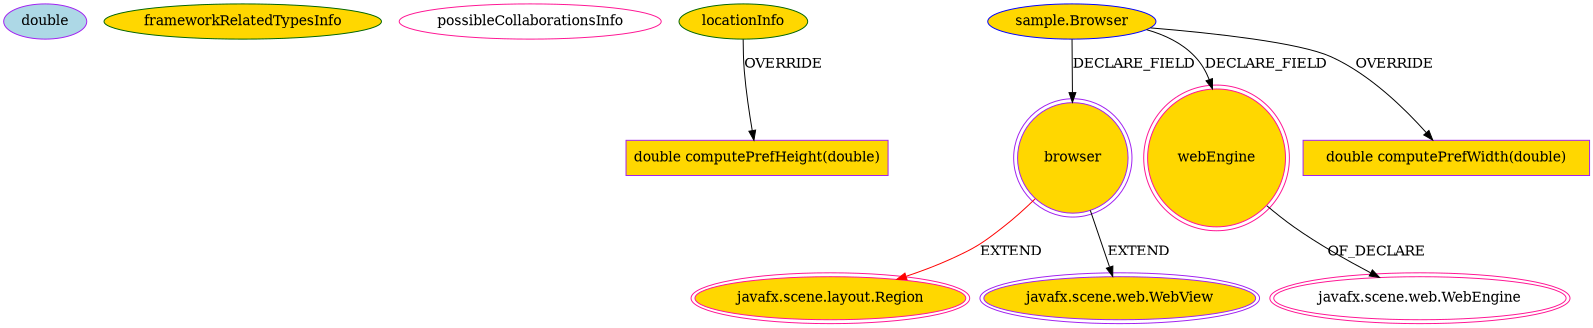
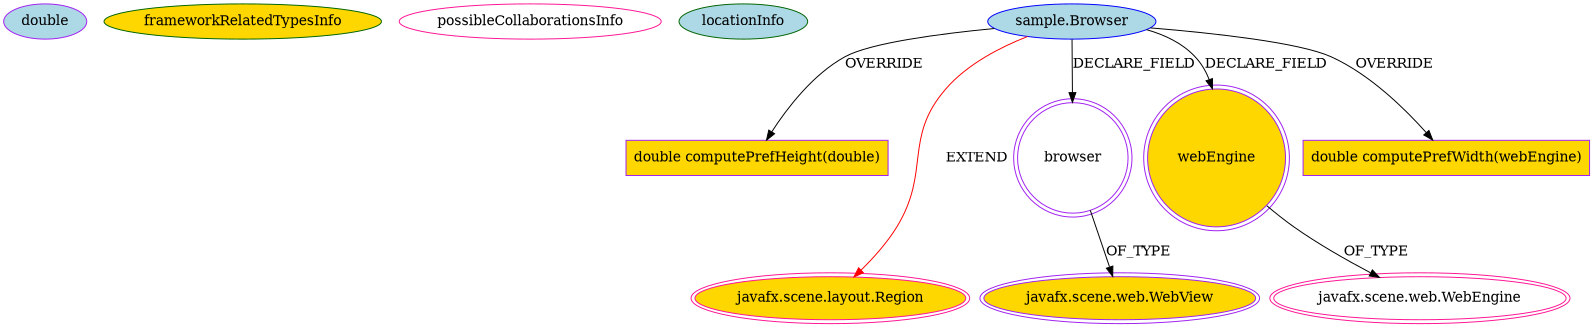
node "locationInfo": fillcolor gold -> lightblue
node "sample.Browser": fillcolor gold -> lightblue
edge "locationInfo" -> "double computePrefHeight(double)": now "sample.Browser" -> "double computePrefHeight(double)"
node "browser": fillcolor gold -> white
node "webEngine": color deeppink -> purple
node "double computePrefWidth(double)": label "double computePrefWidth(double)" -> "double computePrefWidth(webEngine)"
edge "browser" -> "javafx.scene.layout.Region": now "sample.Browser" -> "javafx.scene.layout.Region"
edge "browser" -> "javafx.scene.web.WebView": label "EXTEND" -> "OF_TYPE"
edge "webEngine" -> "javafx.scene.web.WebEngine": label "OF_DECLARE" -> "OF_TYPE"
